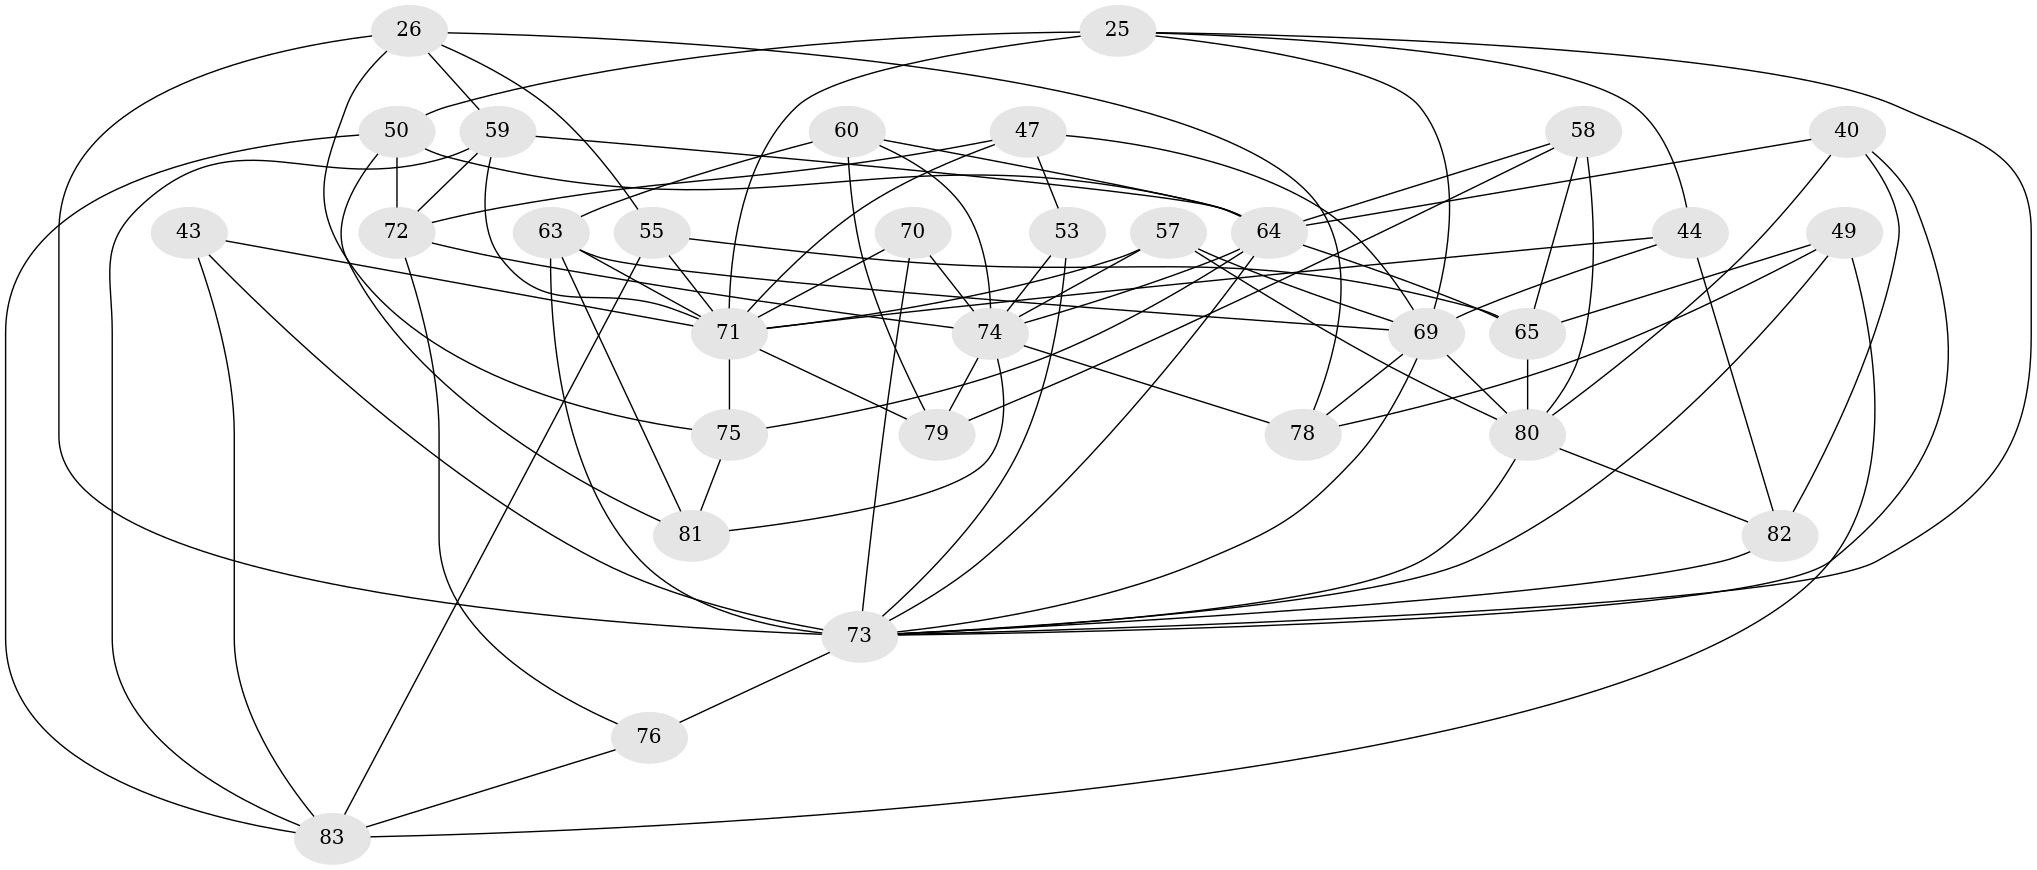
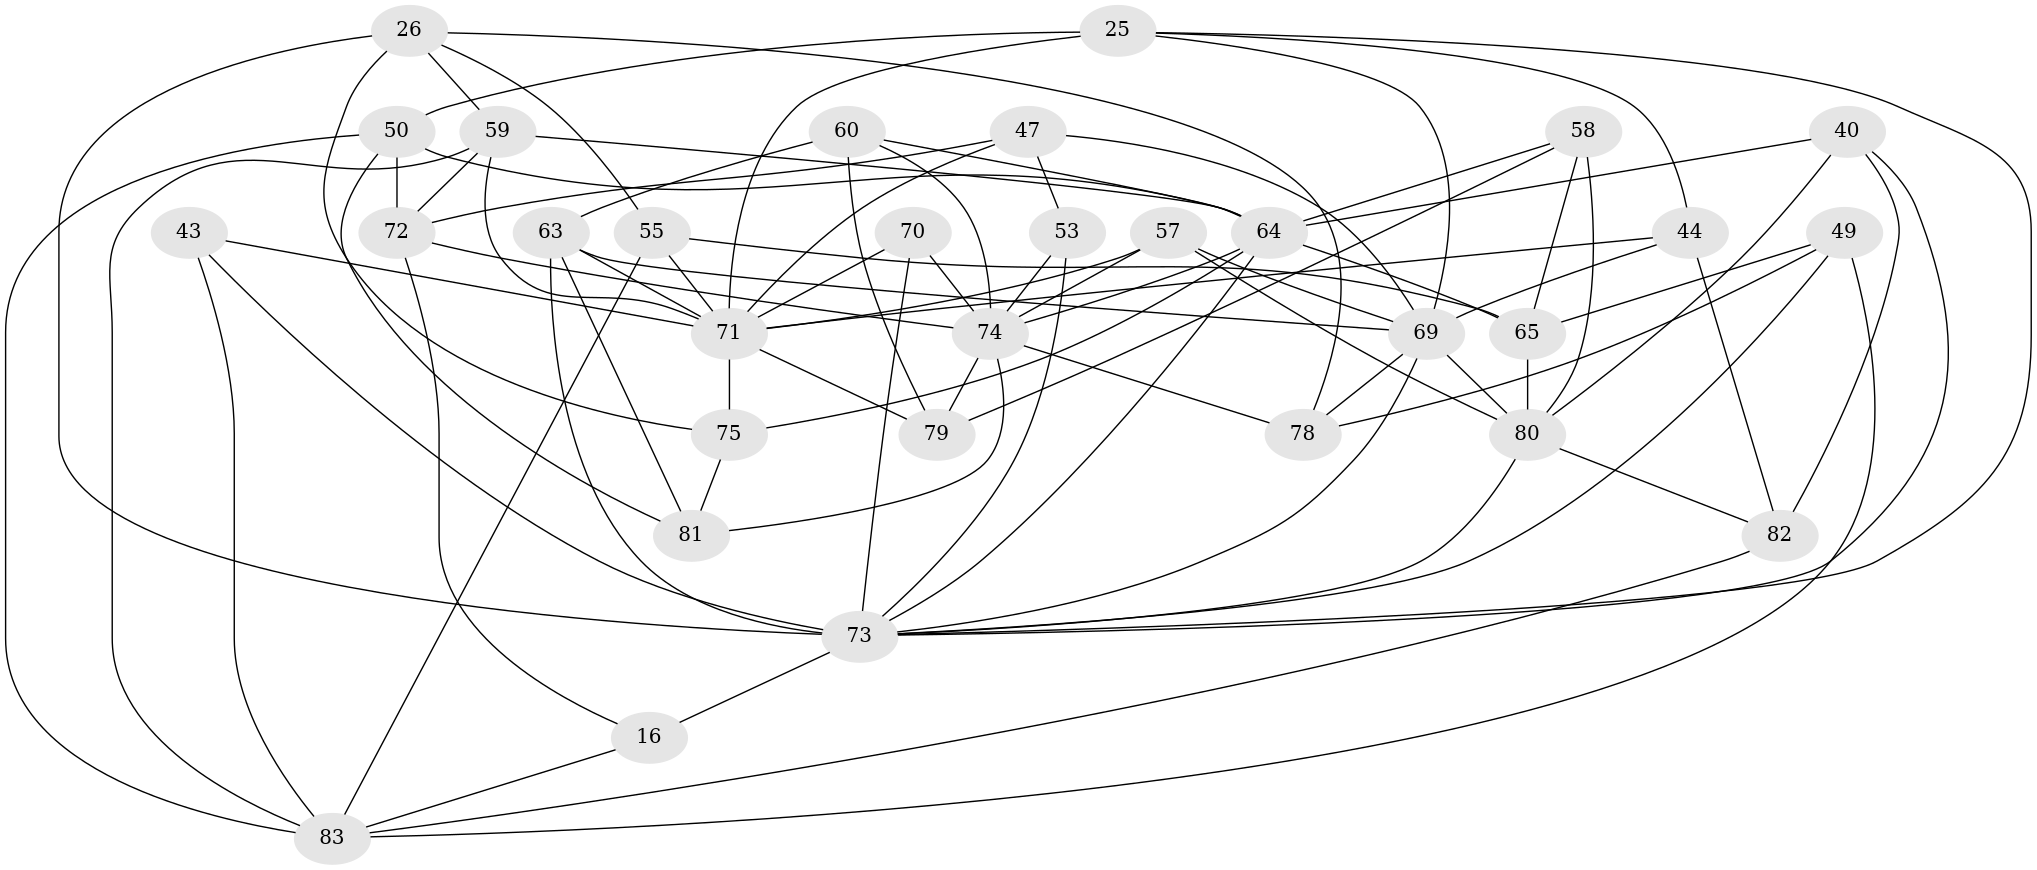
edge "82" -- "73": now "82" -- "83"
node "76": label "76" -> "16"
